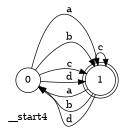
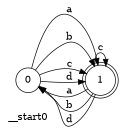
node "__start4": label "__start4" -> "__start0"
